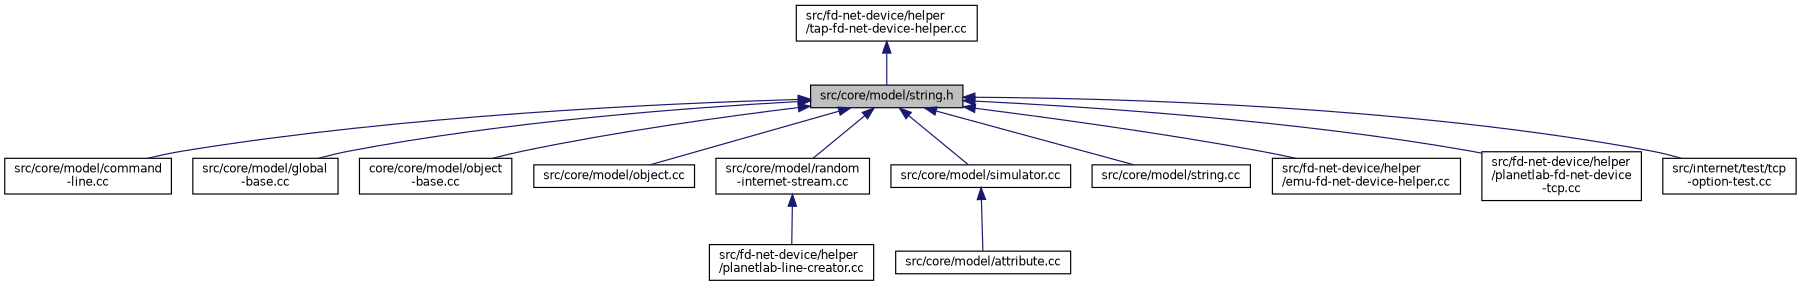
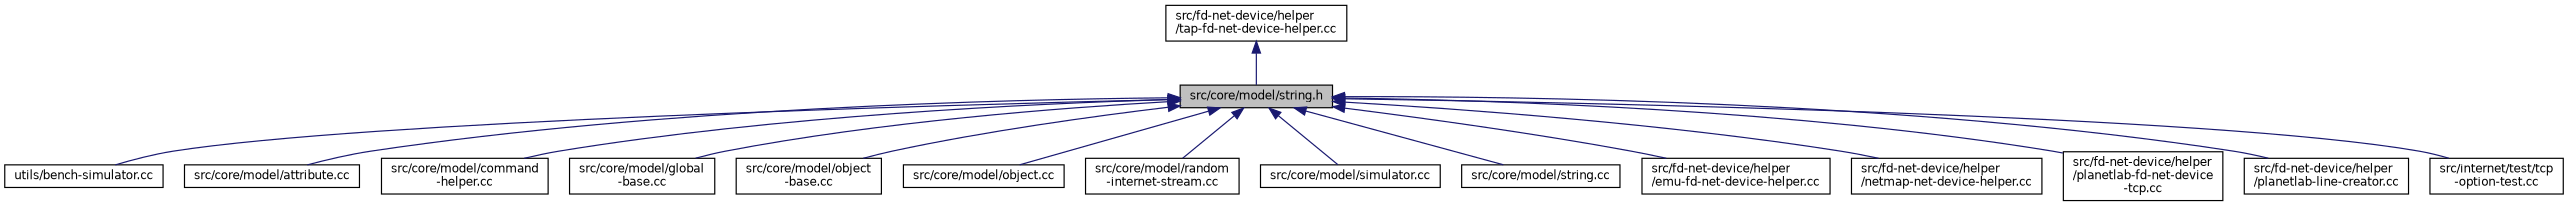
node "utils/bench-simulator.cc": added
node "src/core/model/command -line.cc": label "src/core/model/command -line.cc" -> "src/core/model/command -helper.cc"
node "core/core/model/object -base.cc": label "core/core/model/object -base.cc" -> "src/core/model/object -base.cc"
node "src/fd-net-device/helper /netmap-net-device-helper.cc": added
edge "src/fd-net-device/helper /planetlab-line-creator.cc" -> "src/core/model/random -internet-stream.cc": now "src/fd-net-device/helper /planetlab-line-creator.cc" -> "src/core/model/string.h"
edge "src/core/model/attribute.cc" -> "src/core/model/simulator.cc": now "src/core/model/attribute.cc" -> "src/core/model/string.h"
